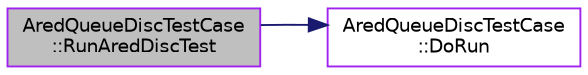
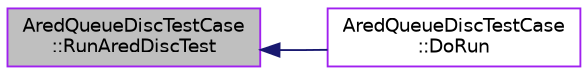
edge "AredQueueDiscTestCase ::RunAredDiscTest" -> "AredQueueDiscTestCase ::DoRun": reversed
